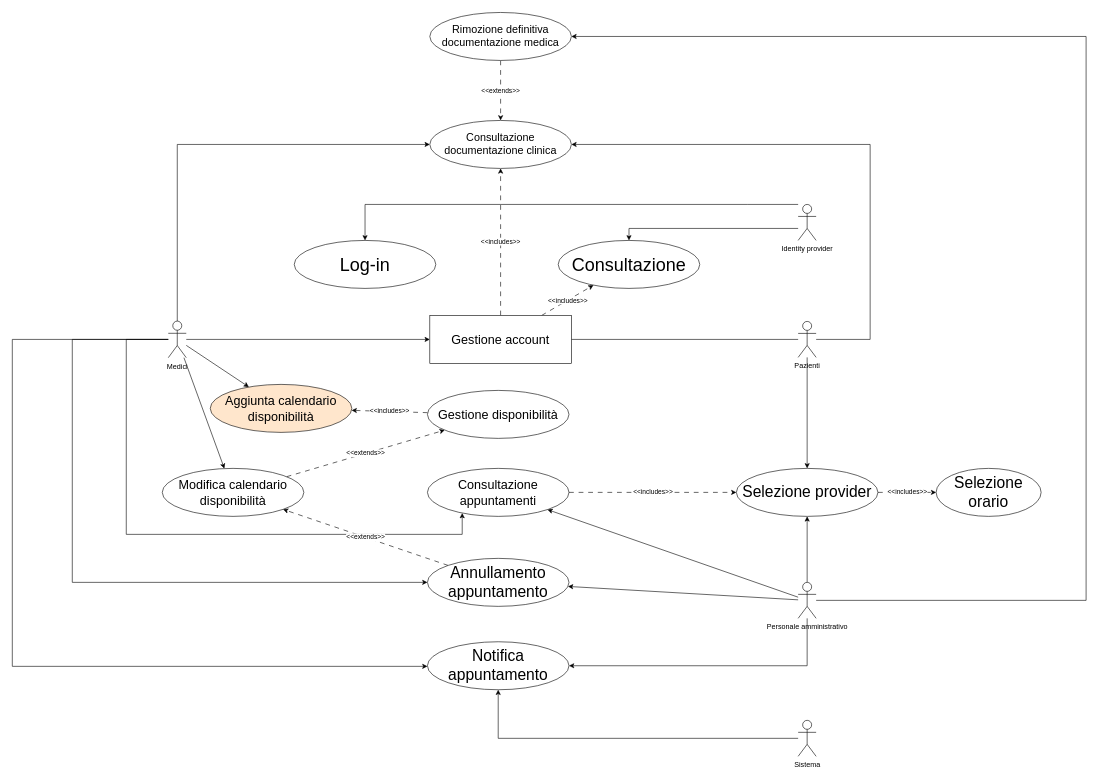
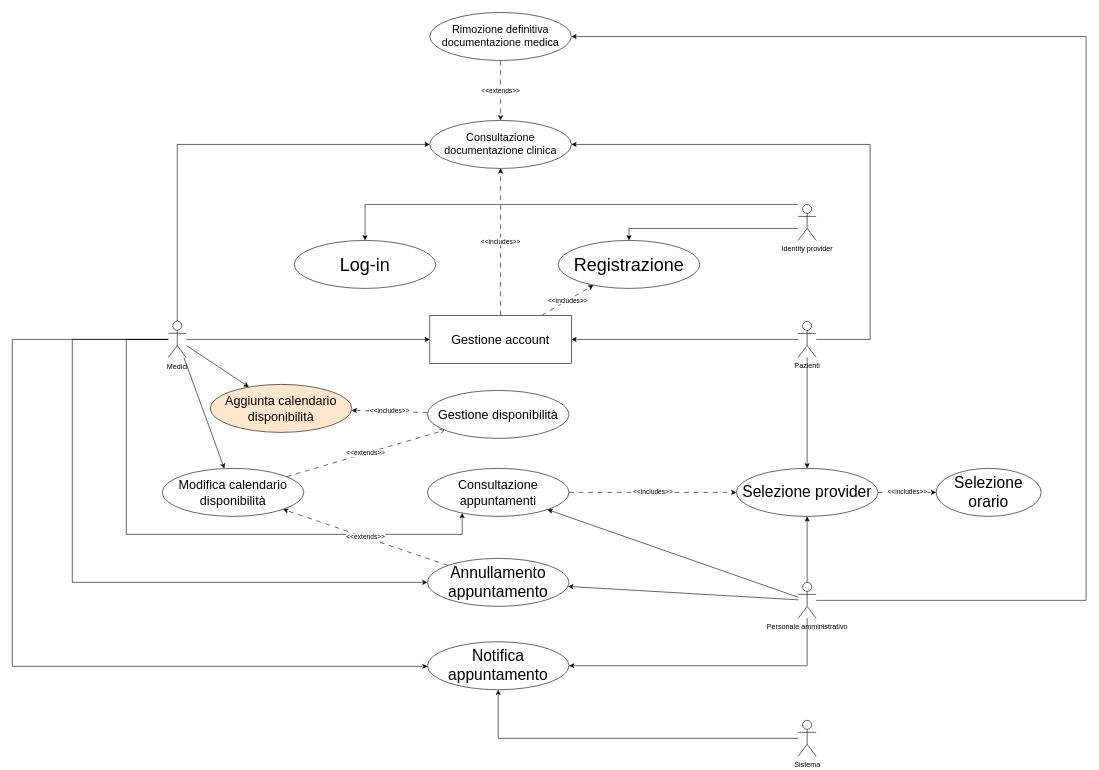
node "Consultazione": label "Consultazione" -> "Registrazione"
edge "Gestione account" -- "Pazienti": arrowhead none -> classic
edge "Modifica calendario disponibilità" -> "Gestione disponibilità": arrowhead classic -> open
